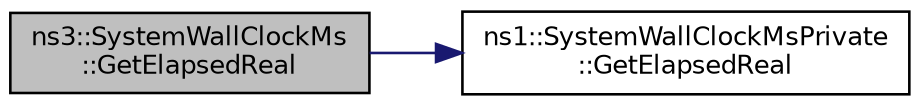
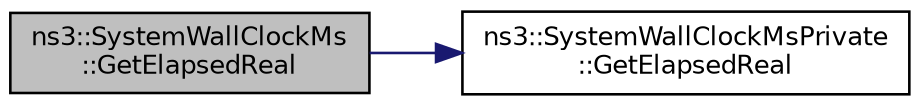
node "ns1::SystemWallClockMsPrivate ::GetElapsedReal": label "ns1::SystemWallClockMsPrivate ::GetElapsedReal" -> "ns3::SystemWallClockMsPrivate ::GetElapsedReal"
